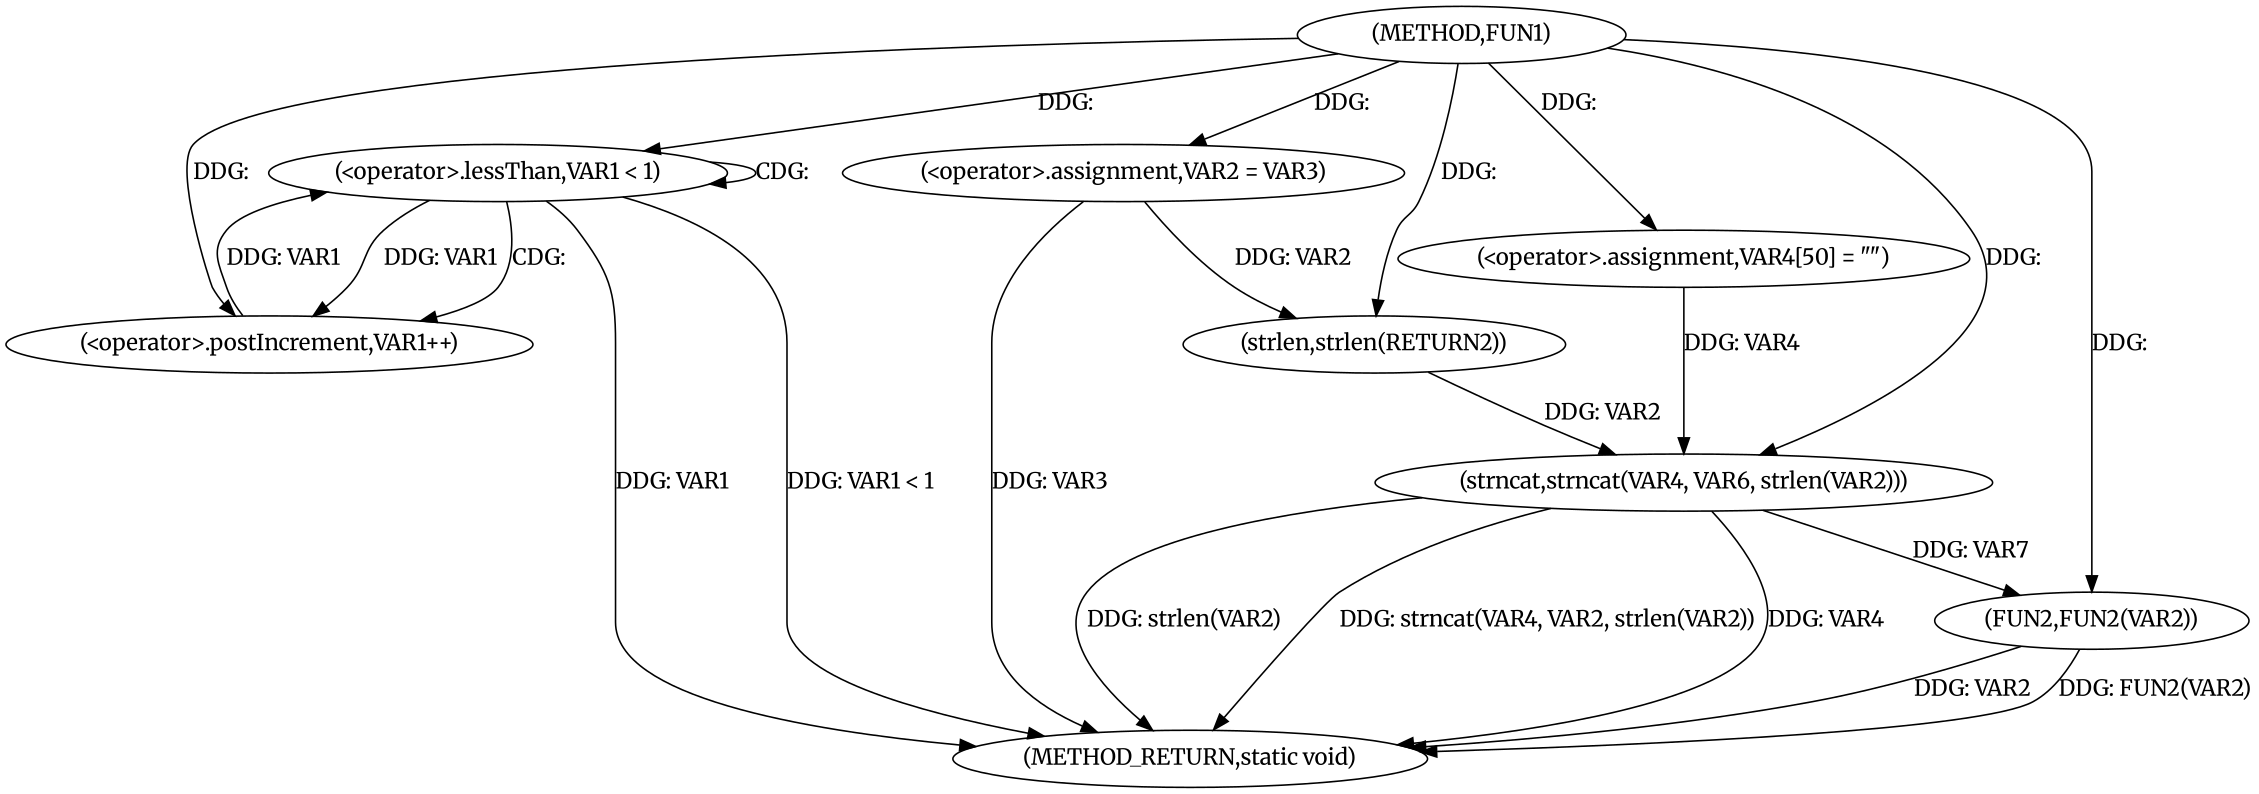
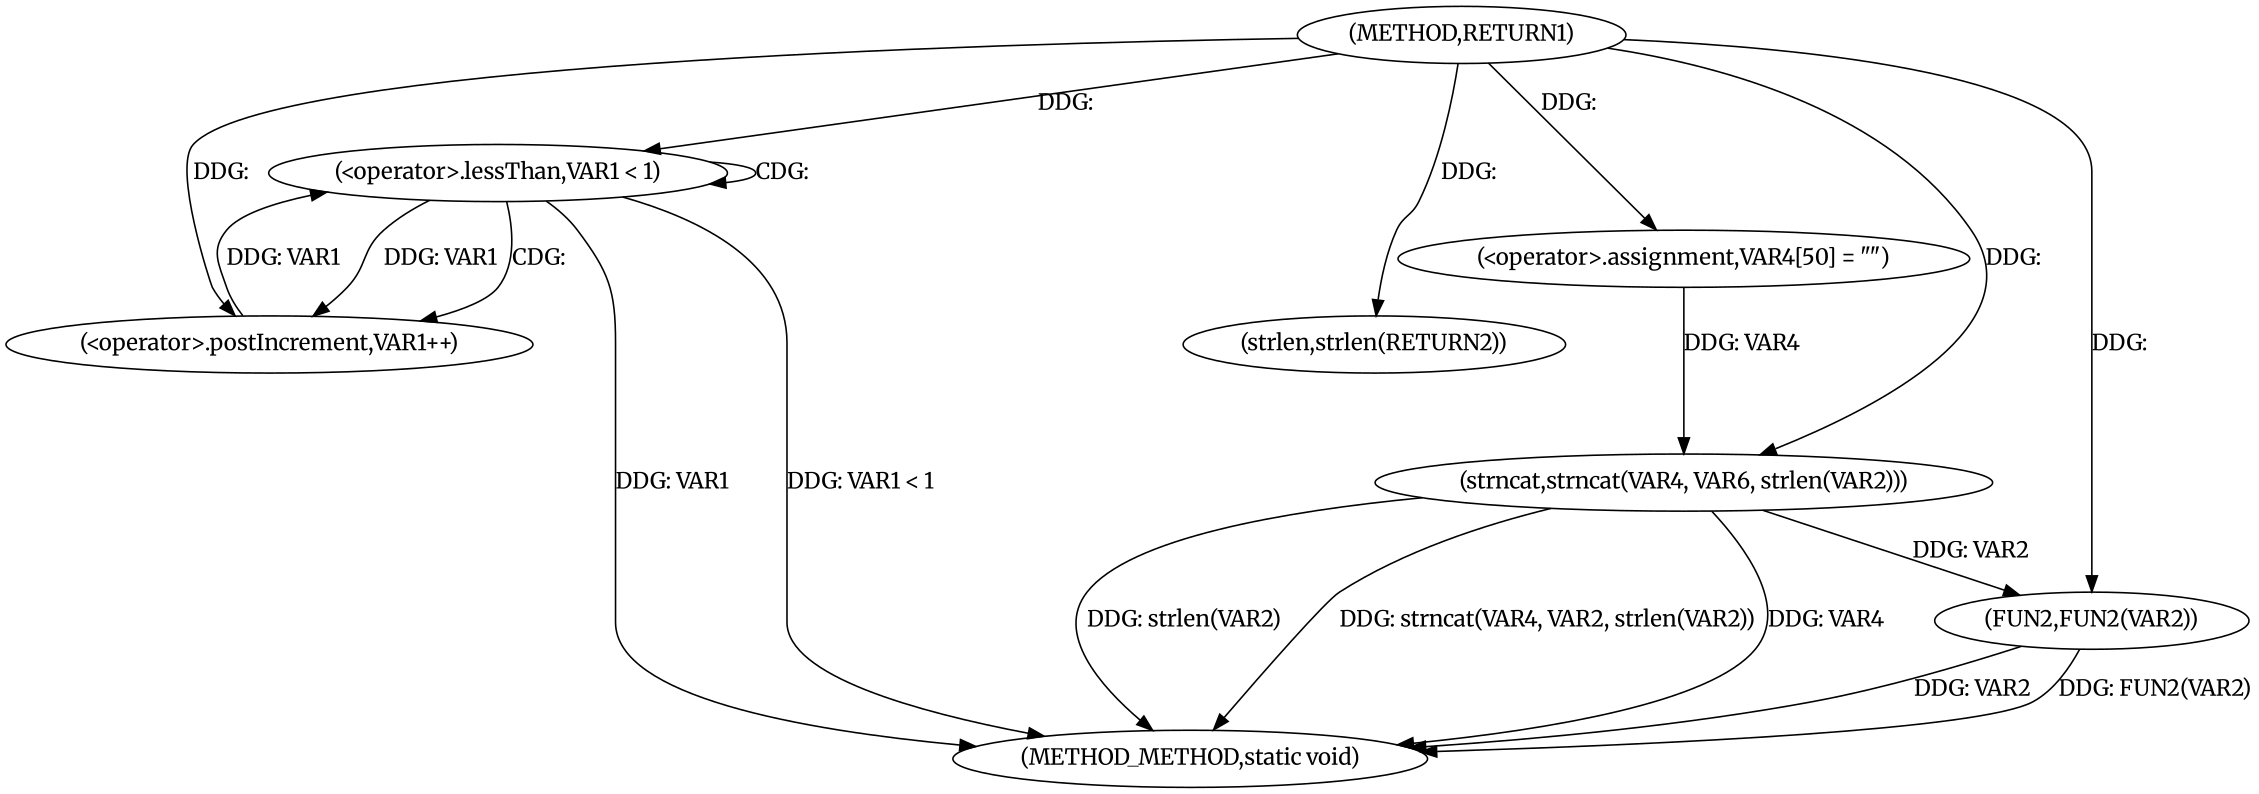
node "(METHOD,FUN1)": label "(METHOD,FUN1)" -> "(METHOD,RETURN1)"
node "(<operator>.assignment,VAR2 = VAR3)": removed
edge "(strlen,strlen(RETURN2))" -> "(strncat,strncat(VAR4, VAR6, strlen(VAR2)))": removed, label "DDG: VAR2"
edge "(strncat,strncat(VAR4, VAR6, strlen(VAR2)))" -> "(FUN2,FUN2(VAR2))": label "DDG: VAR7" -> "DDG: VAR2"
node "(METHOD_RETURN,static void)": label "(METHOD_RETURN,static void)" -> "(METHOD_METHOD,static void)"
